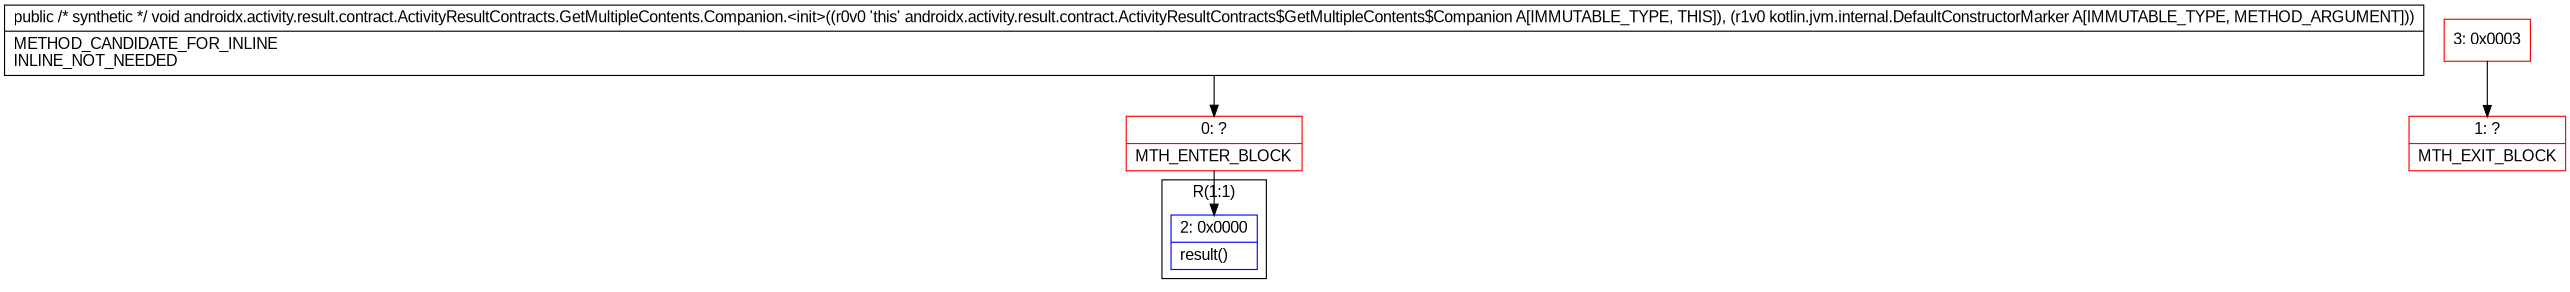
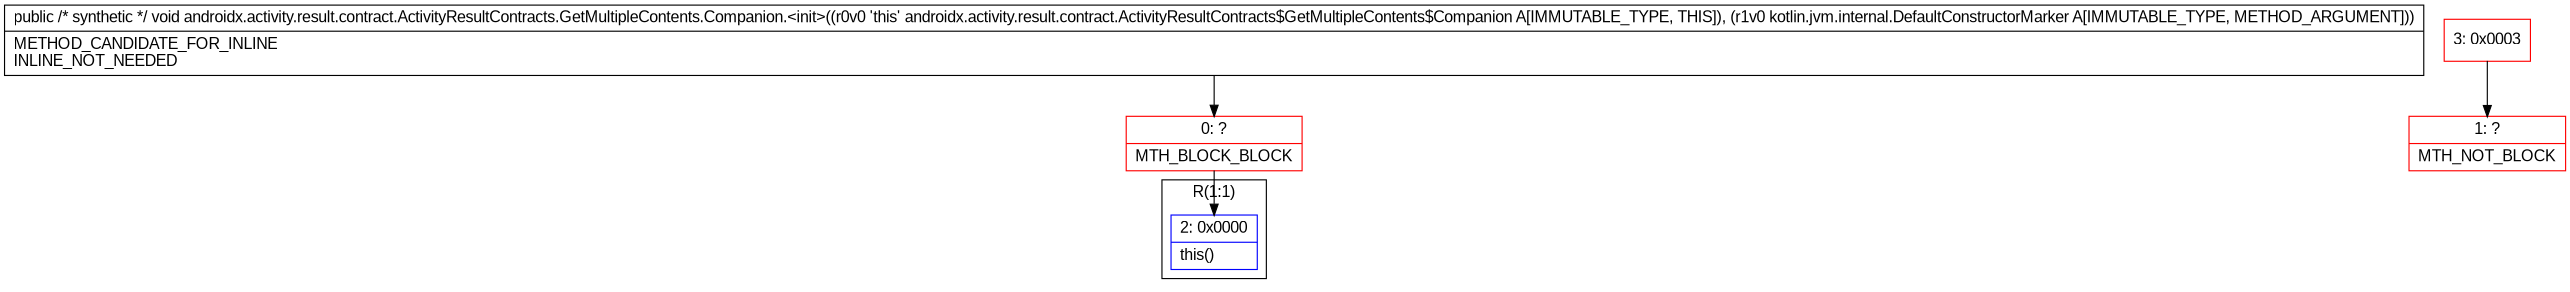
node "0: ?": text "MTH_ENTER_BLOCK" -> "MTH_BLOCK_BLOCK"
node "1: ?": text "MTH_EXIT_BLOCK" -> "MTH_NOT_BLOCK"
node "2: 0x0000": text "result()" -> "this()"
